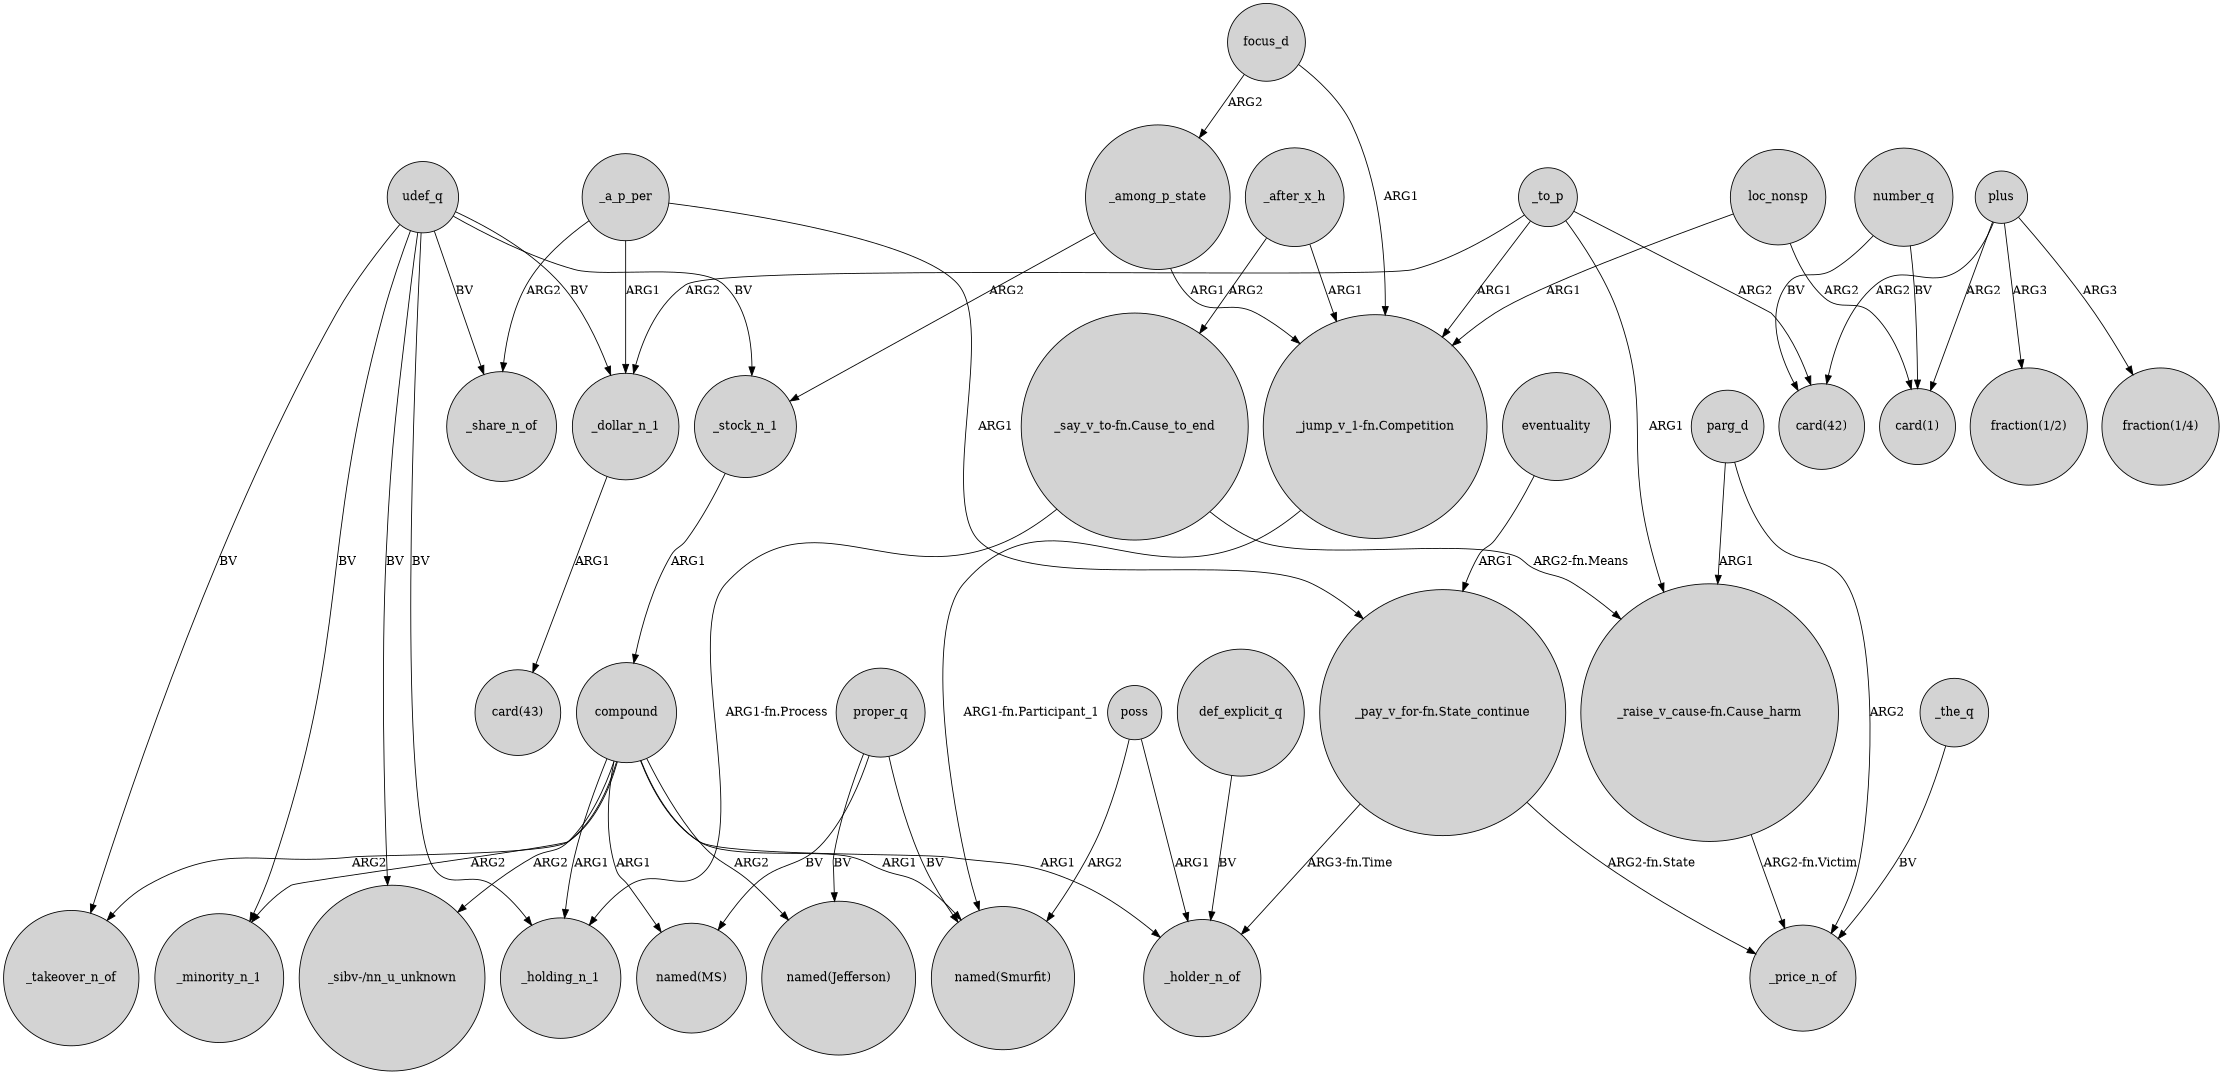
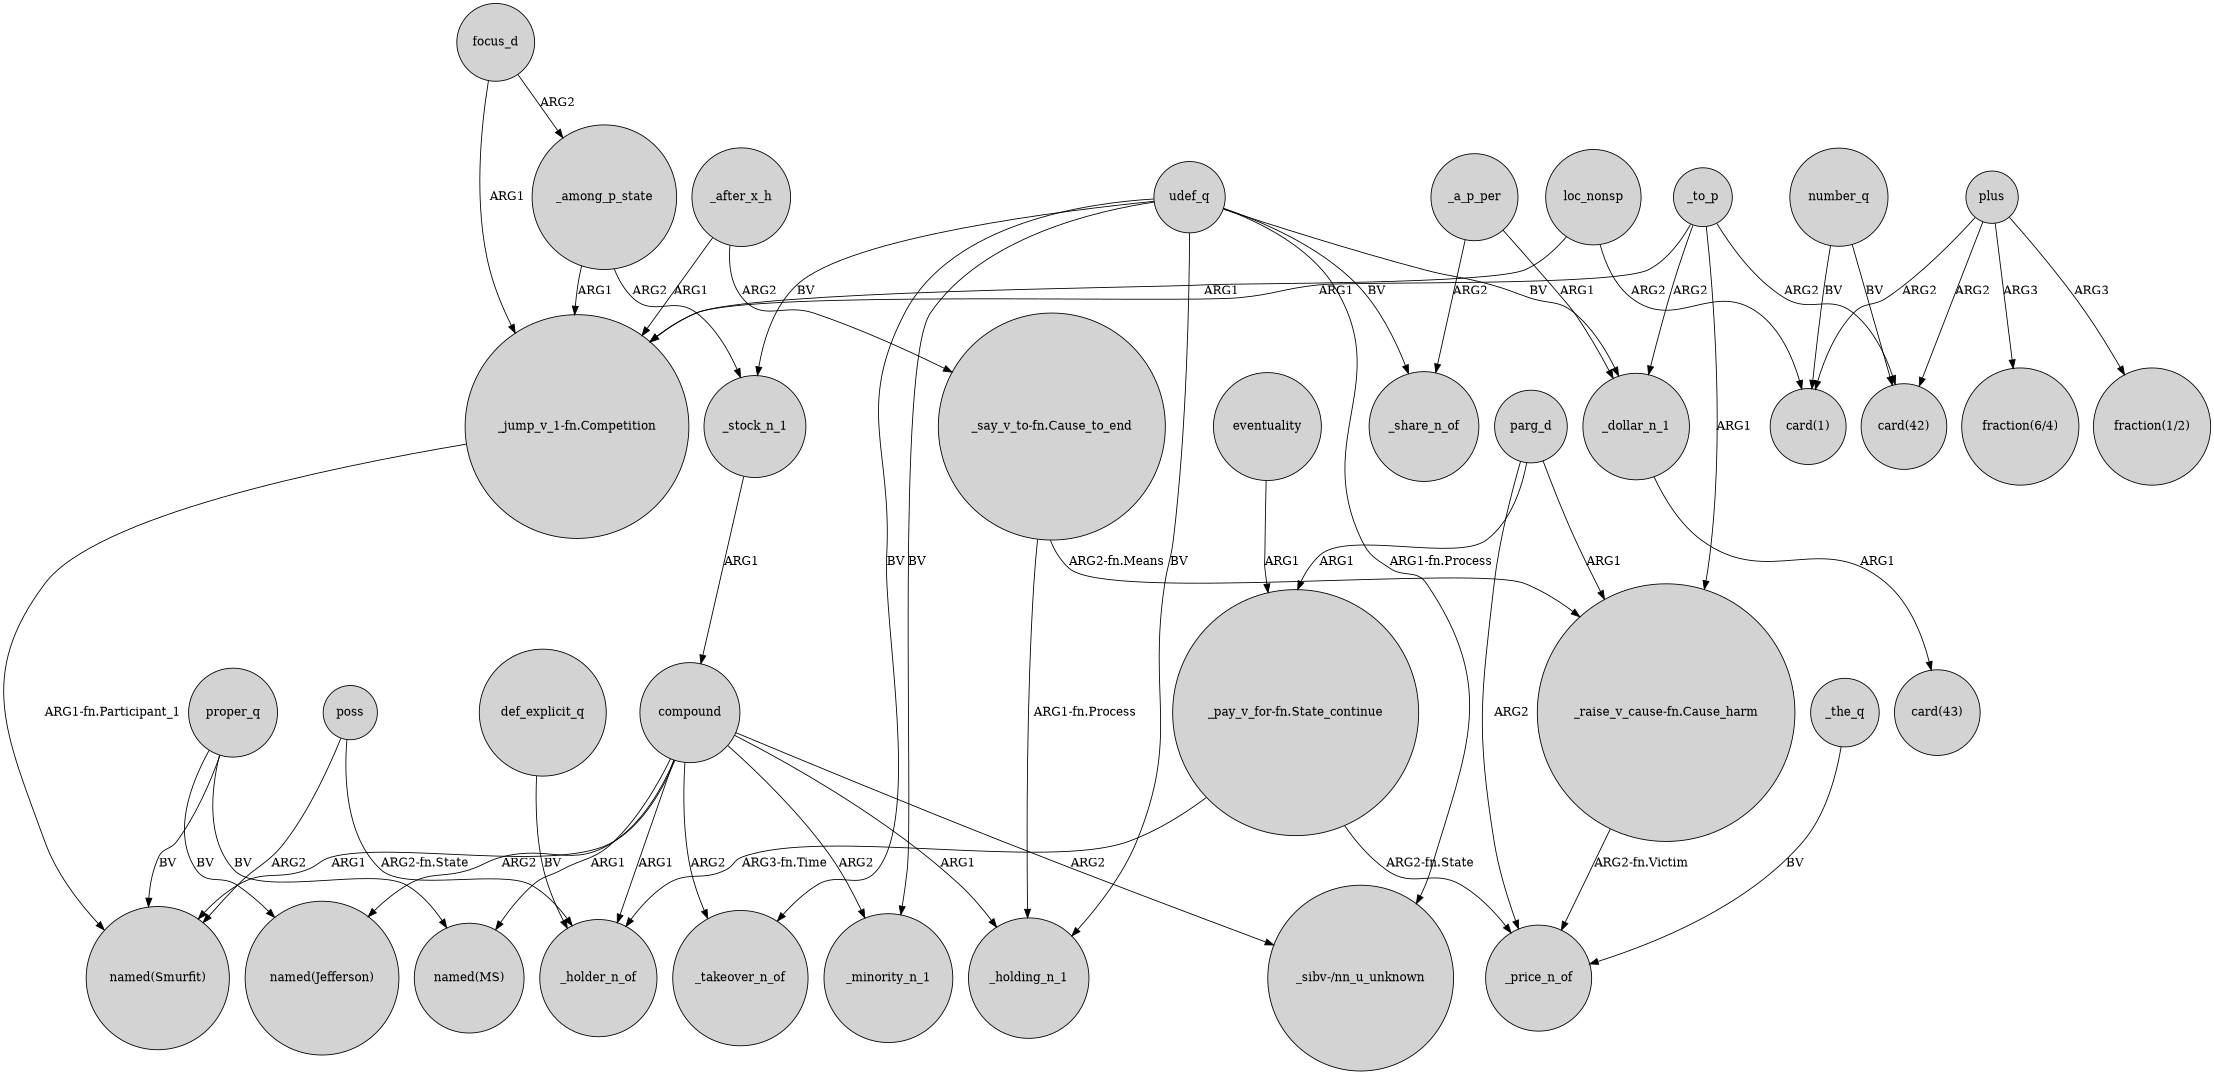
node "fraction(1/4)": label "fraction(1/4)" -> "fraction(6/4)"
edge "_a_p_per" -> "_pay_v_for-fn.State_continue": now "parg_d" -> "_pay_v_for-fn.State_continue"
edge "udef_q" -> "_sibv-/nn_u_unknown": label "BV" -> "ARG1-fn.Process"
edge "poss" -> "_holder_n_of": label "ARG1" -> "ARG2-fn.State"
